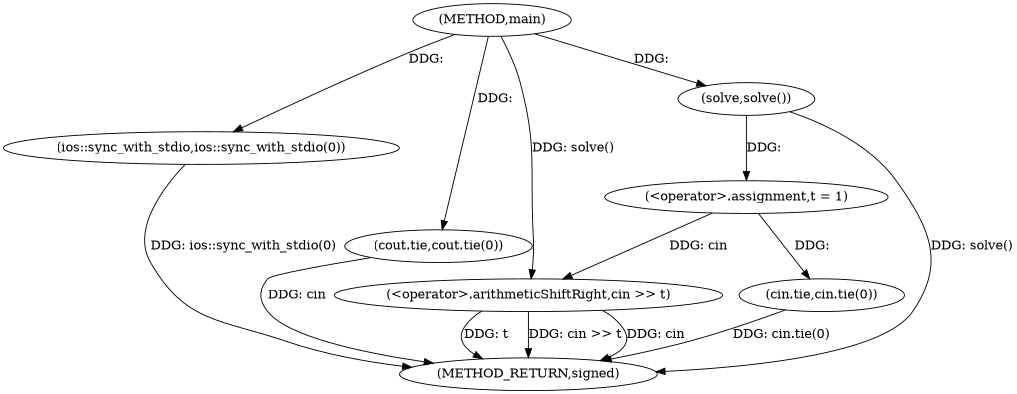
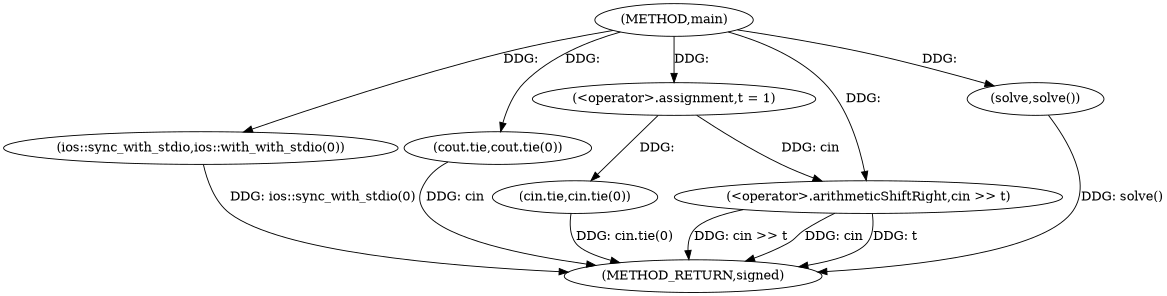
edge "(solve,solve())" -> "(<operator>.assignment,t = 1)": now "(METHOD,main)" -> "(<operator>.assignment,t = 1)"
node "(ios::sync_with_stdio,ios::sync_with_stdio(0))": label "(ios::sync_with_stdio,ios::sync_with_stdio(0))" -> "(ios::sync_with_stdio,ios::with_with_stdio(0))"
edge "(METHOD,main)" -> "(<operator>.arithmeticShiftRight,cin >> t)": label "DDG: solve()" -> "DDG: "
